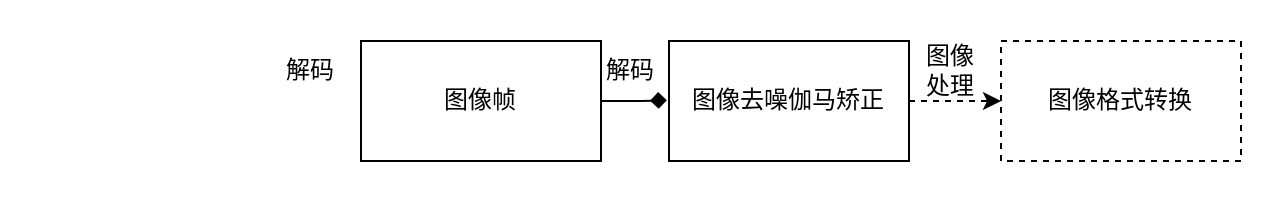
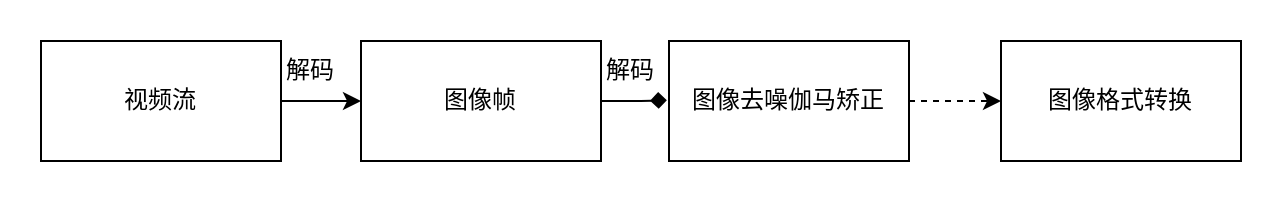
node "图像处理": removed
node "视频流": added
edge "视频流" -> "图像帧": added
node "图像格式转换": style dashed -> solid
